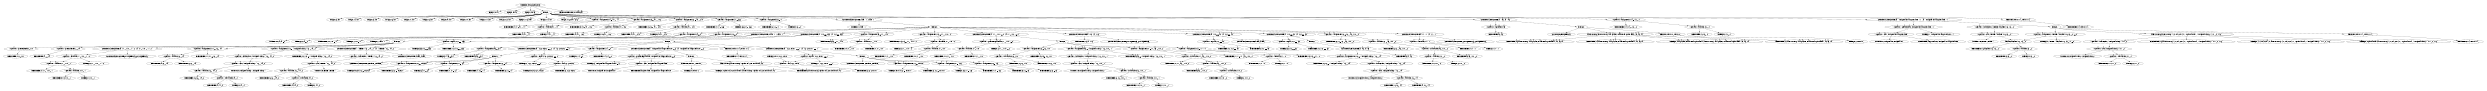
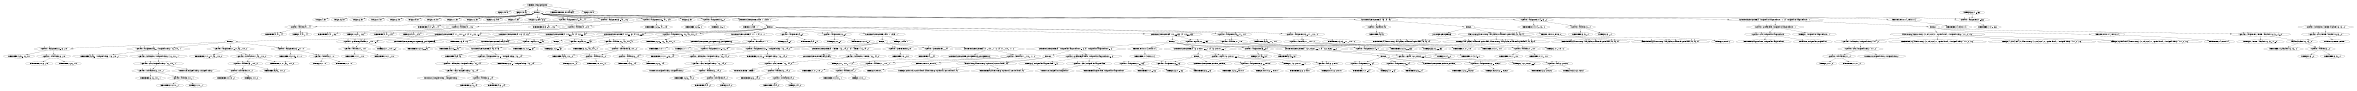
edge "(<operator>.assignment,v7 = 388)" -> "(LITERAL,388,v7 = 388)": reversed
node "(UNKNOWN,v9,v9 = 2)": label "(UNKNOWN,v9,v9 = 2)" -> "(IDENTIFIER,v9,v9 = 2)"
edge "(LITERAL,0x101,v8 & 0x101)" -> "(<operator>.and,v8 & 0x101)": reversed
node "(IDENTIFIER,v4,v6 = v4)": removed
node "(IDENTIFIER,v6,v6 = v5)": removed
